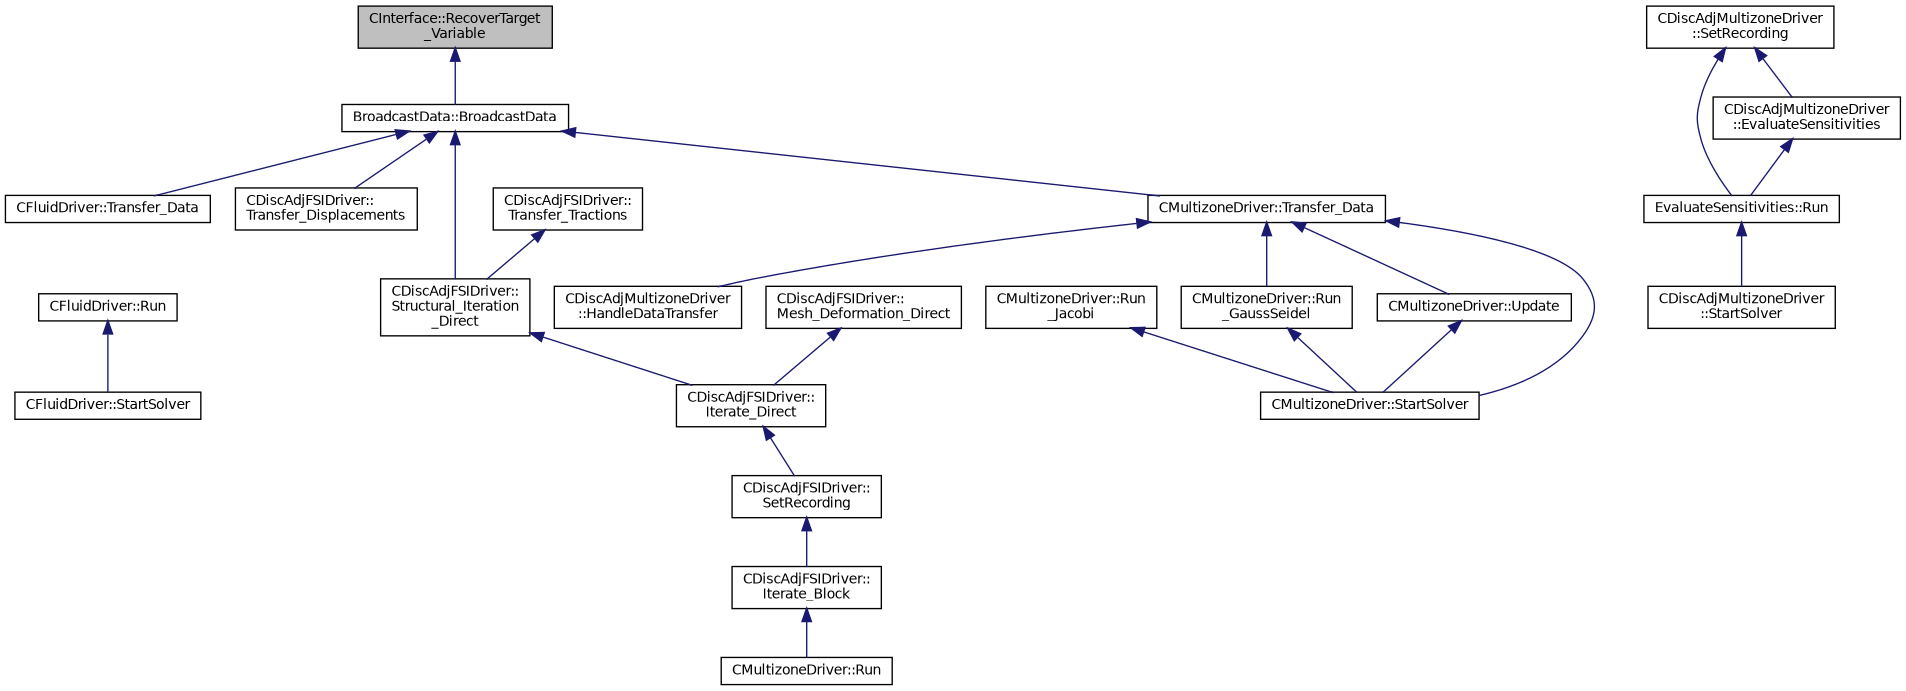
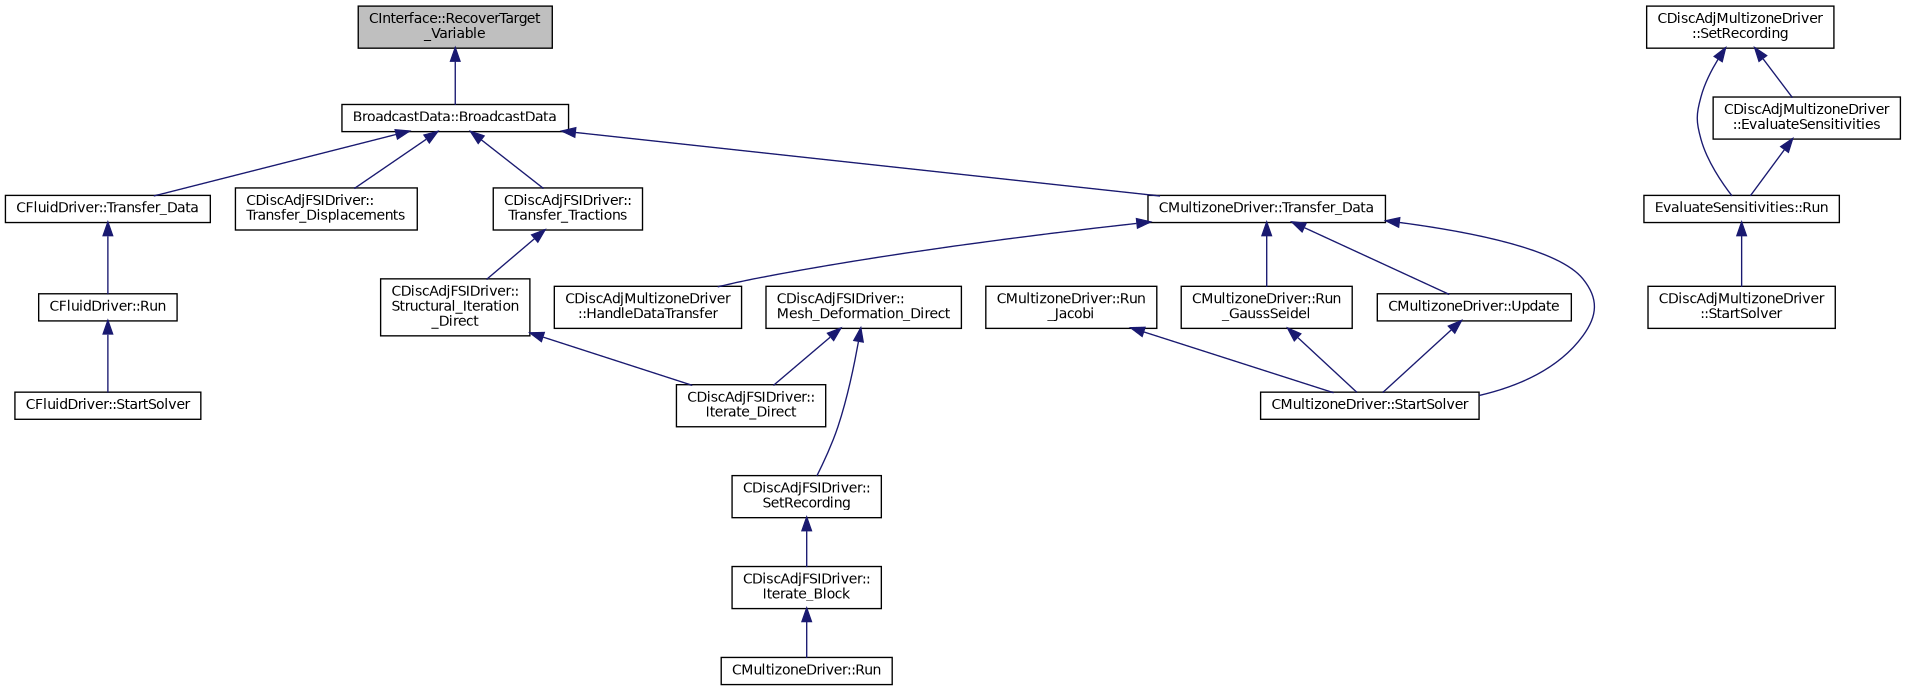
edge "CDiscAdjFSIDriver:: Structural_Iteration _Direct" -> "BroadcastData::BroadcastData": now "CDiscAdjFSIDriver:: Transfer_Tractions" -> "BroadcastData::BroadcastData"
edge "CFluidDriver::Run" -> "CFluidDriver::Transfer_Data": added
edge "CDiscAdjFSIDriver:: SetRecording" -> "CDiscAdjFSIDriver:: Iterate_Direct": now "CDiscAdjFSIDriver:: SetRecording" -> "CDiscAdjFSIDriver:: Mesh_Deformation_Direct"
